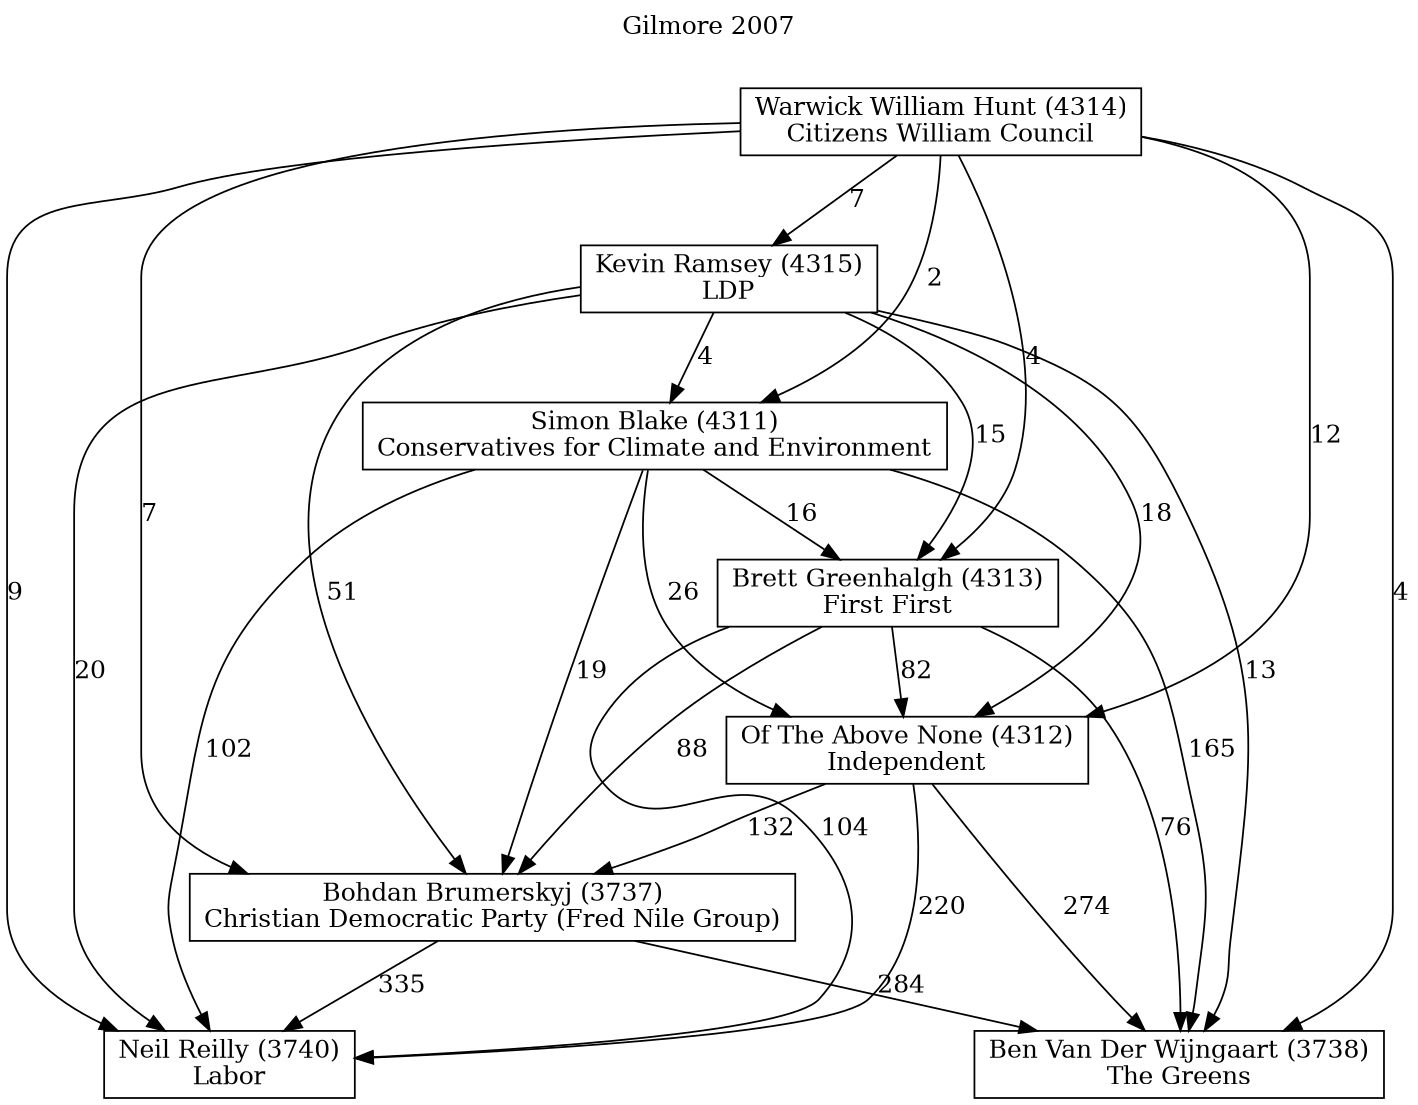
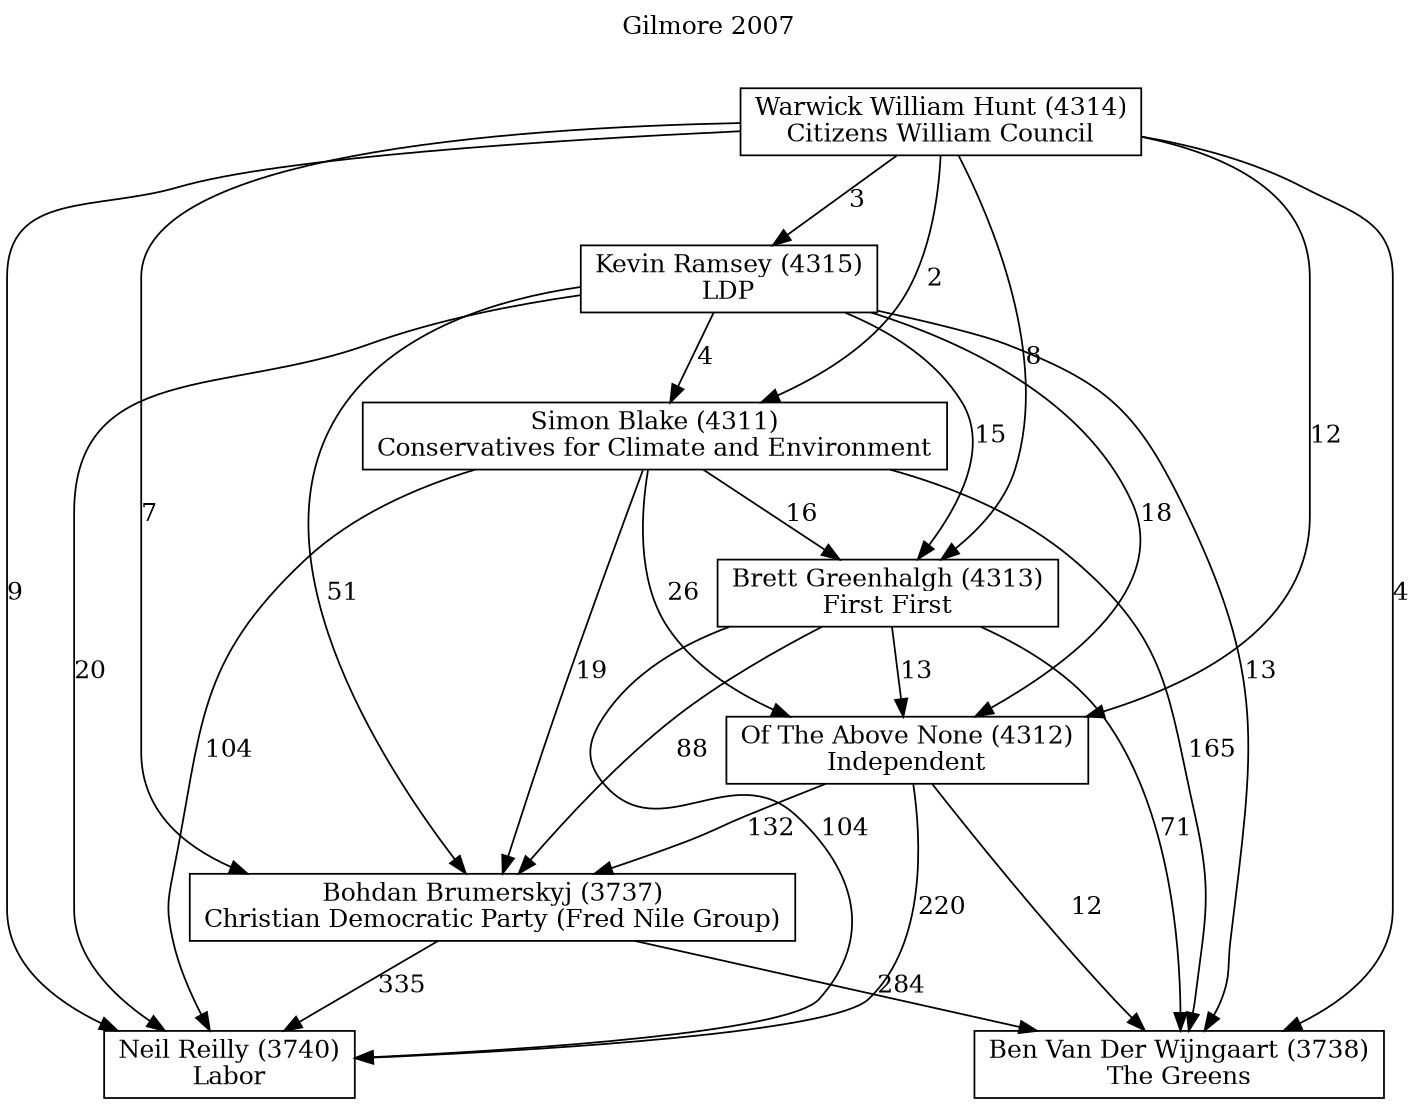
edge "Warwick William Hunt (4314) Citizens William Council" -> "Kevin Ramsey (4315) LDP": label "7" -> "3"
edge "Warwick William Hunt (4314) Citizens William Council" -> "Brett Greenhalgh (4313) First First": label "4" -> "8"
edge "Brett Greenhalgh (4313) First First" -> "Of The Above None (4312) Independent": label "82" -> "13"
edge "Simon Blake (4311) Conservatives for Climate and Environment" -> "Neil Reilly (3740) Labor": label "102" -> "104"
edge "Brett Greenhalgh (4313) First First" -> "Ben Van Der Wijngaart (3738) The Greens": label "76" -> "71"
edge "Of The Above None (4312) Independent" -> "Ben Van Der Wijngaart (3738) The Greens": label "274" -> "12"
